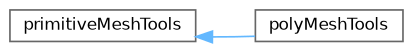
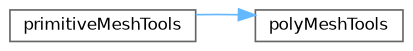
edge "polyMeshTools" -> "primitiveMeshTools": reversed
